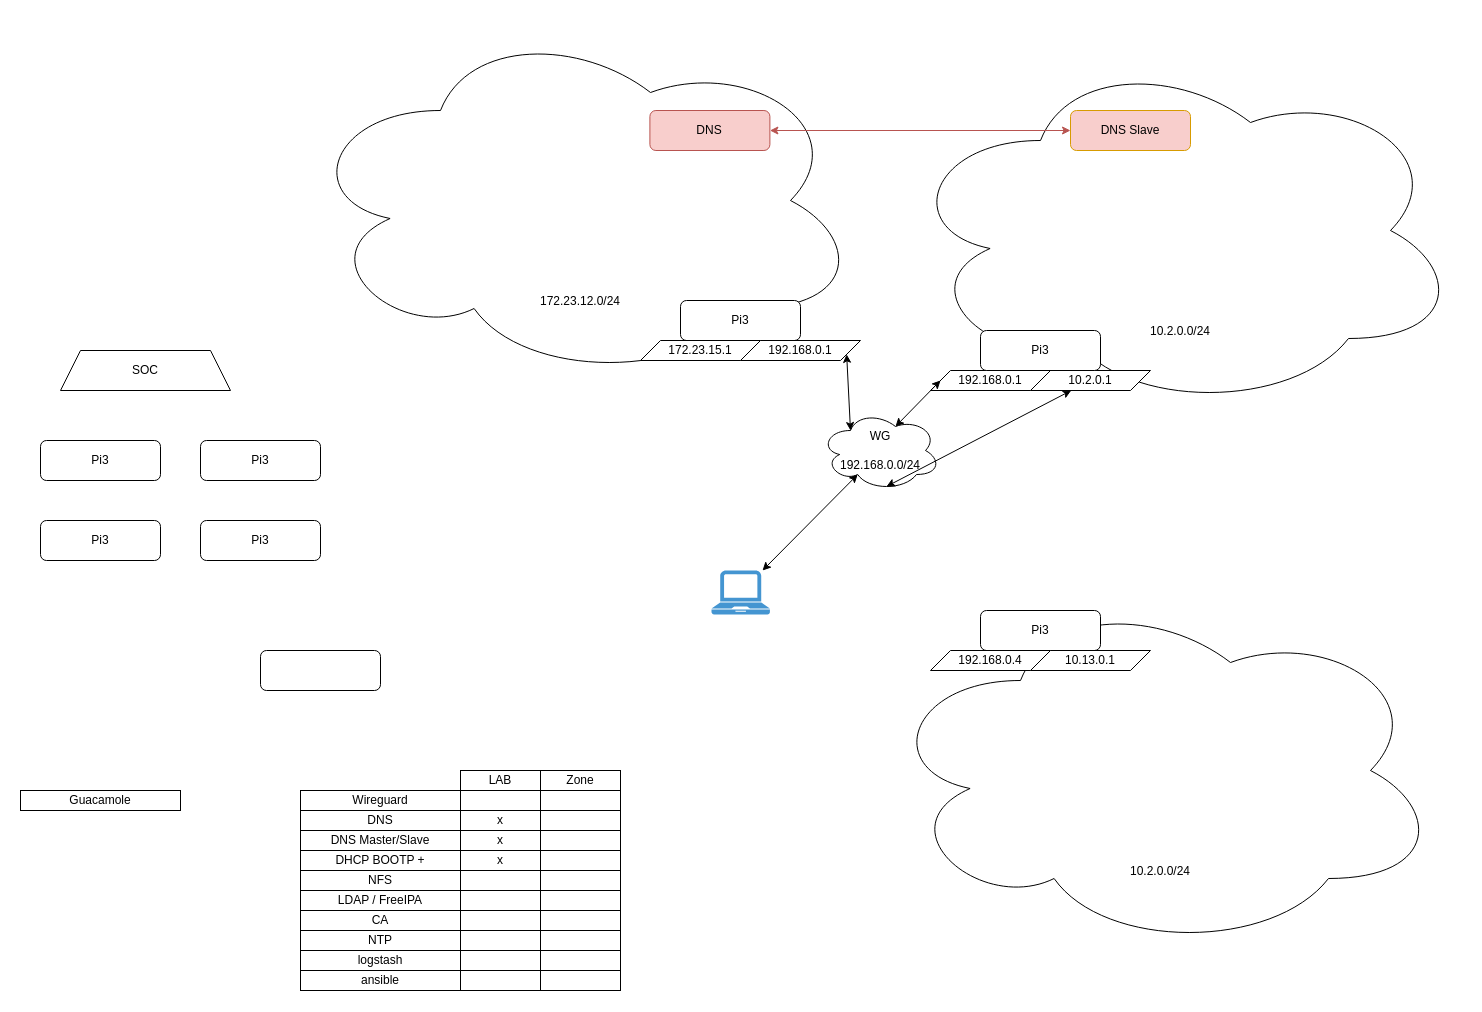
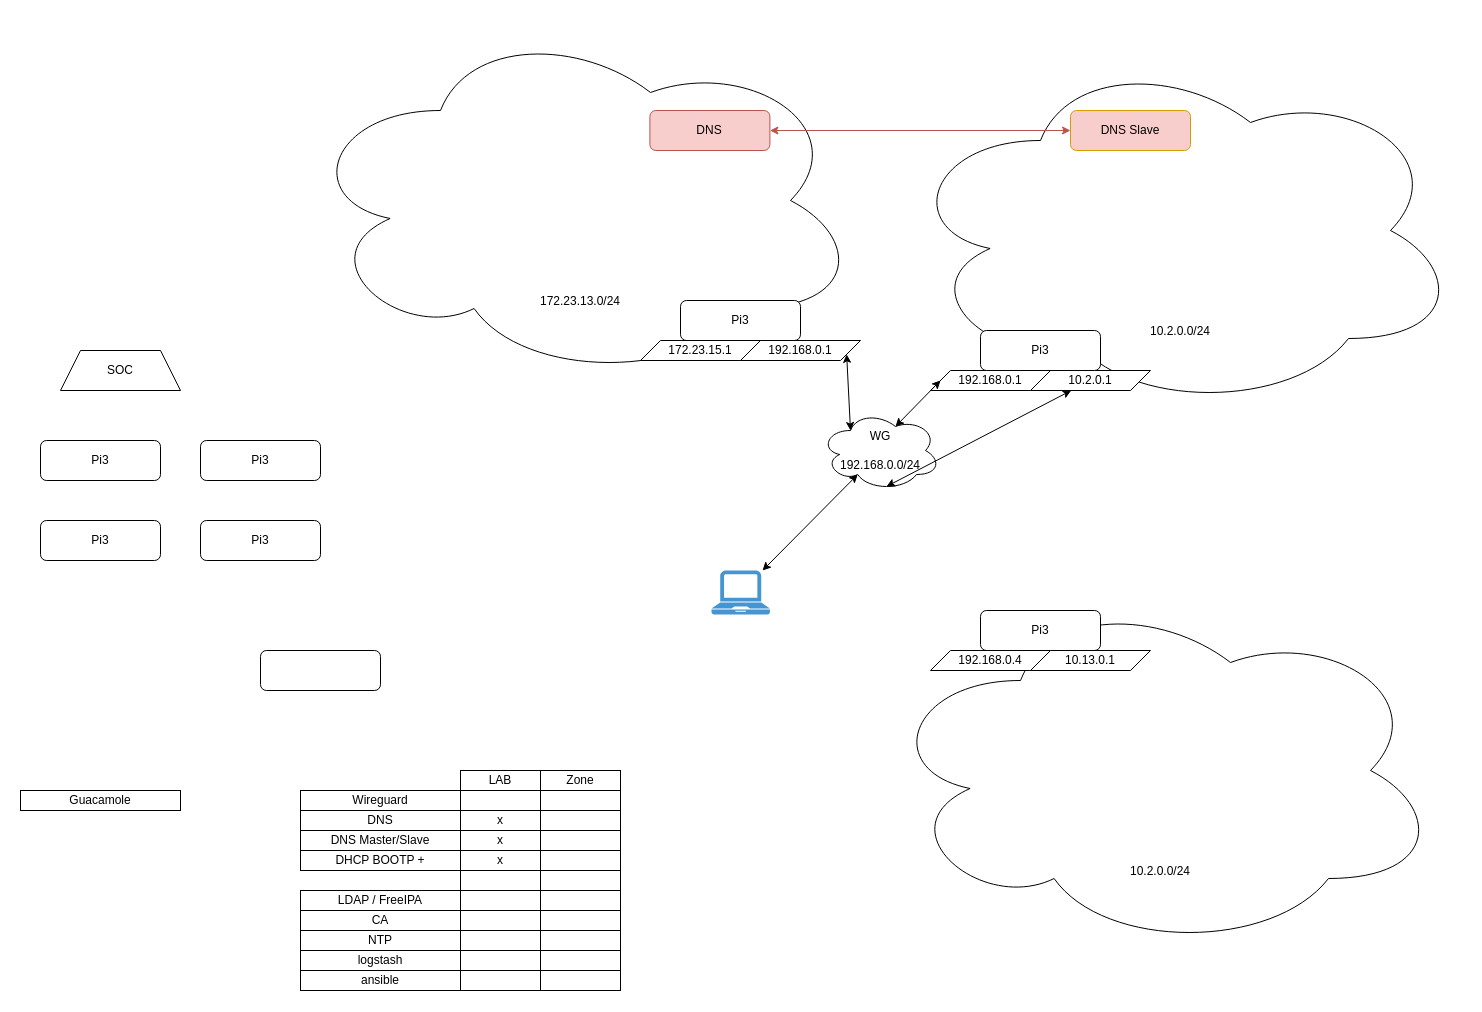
node "172.23.12.0/24": label "172.23.12.0/24" -> "172.23.13.0/24"
node "SOC": size 170x40 -> 120x40
node "NFS": removed
